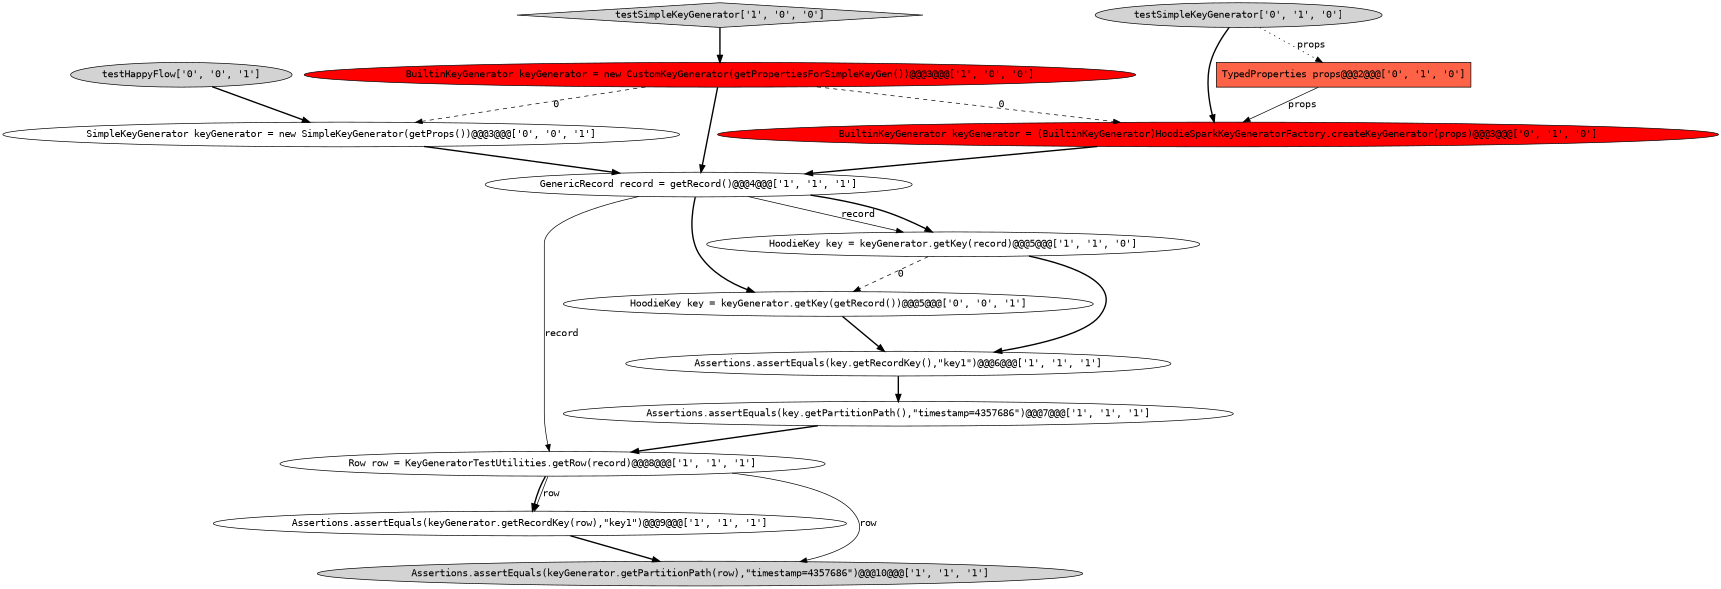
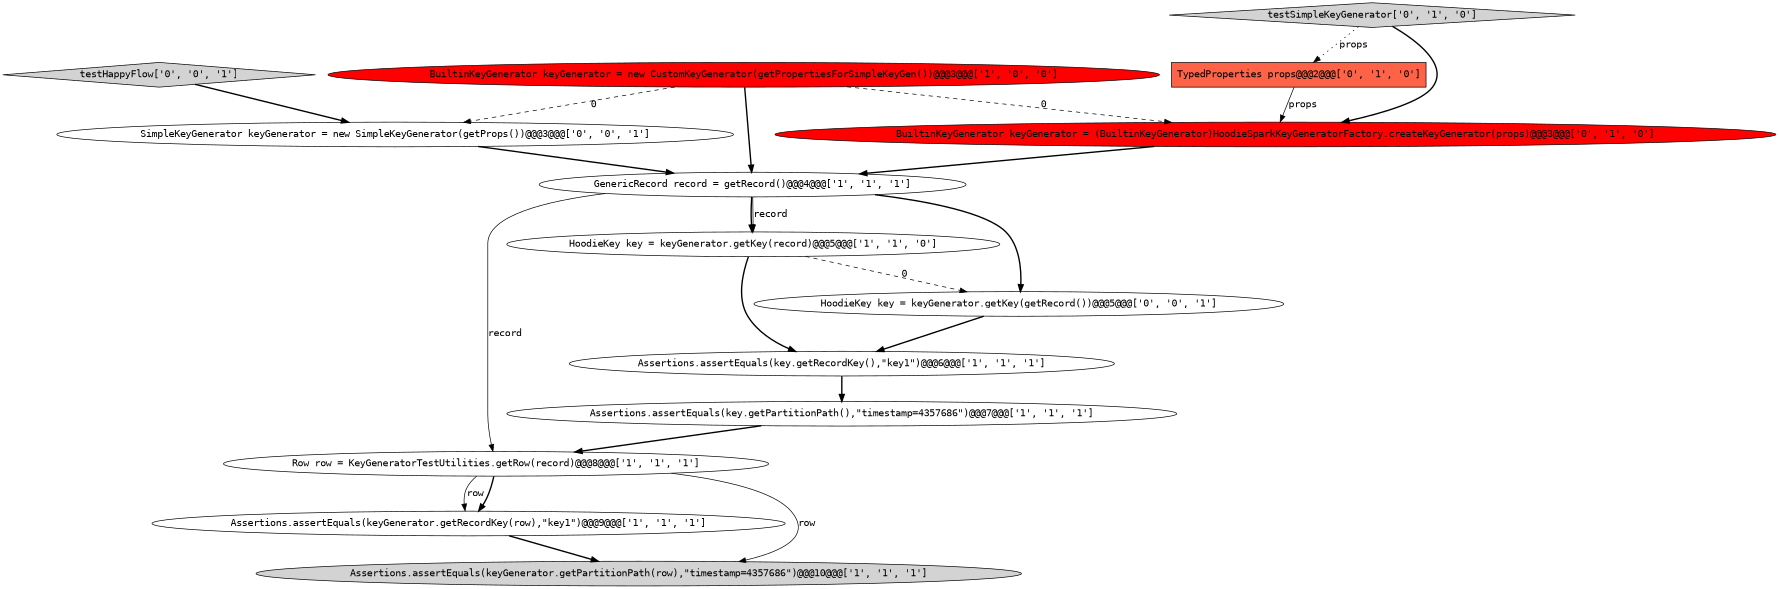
node "testSimpleKeyGenerator['1', '0', '0']": removed
node "testSimpleKeyGenerator['0', '1', '0']": shape ellipse -> diamond
node "testHappyFlow['0', '0', '1']": shape ellipse -> diamond
